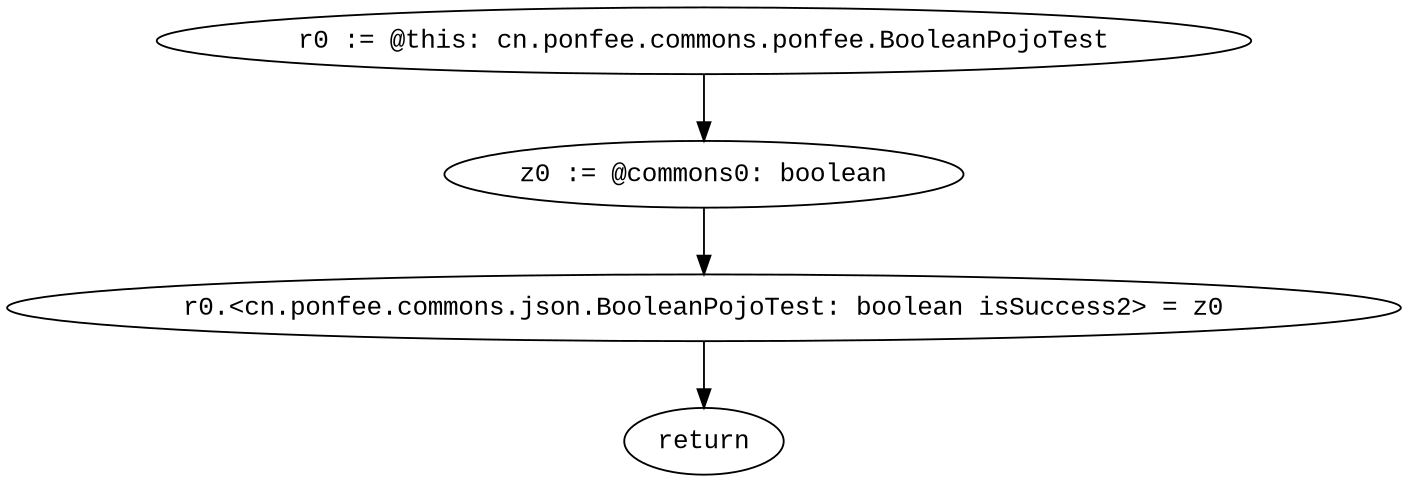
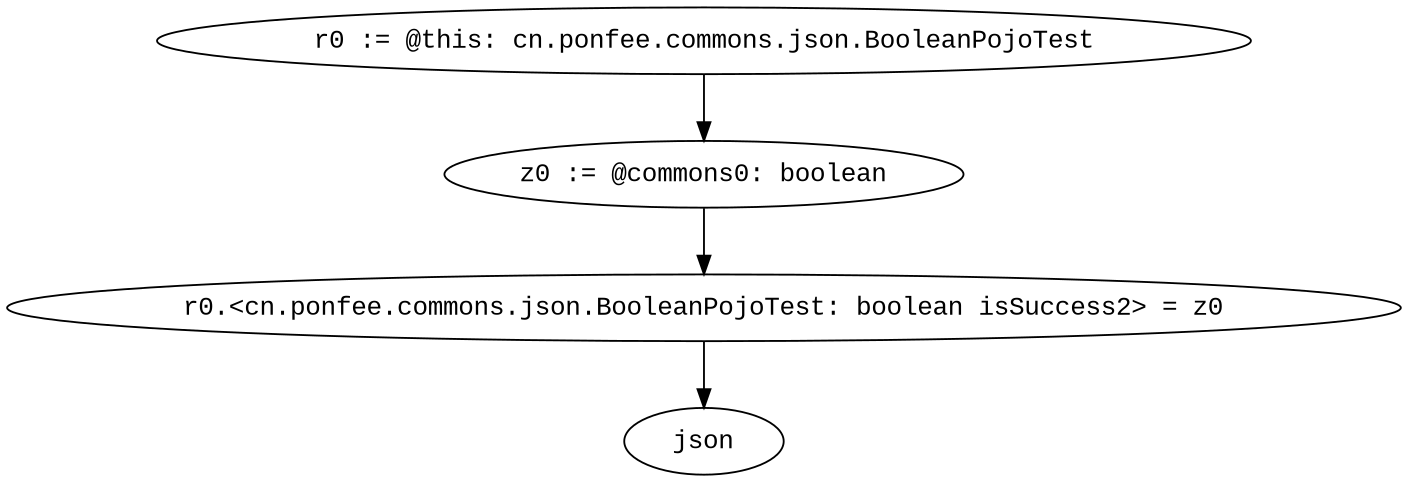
node "r0 := @this: cn.ponfee.commons.ponfee.BooleanPojoTest": label "r0 := @this: cn.ponfee.commons.ponfee.BooleanPojoTest" -> "r0 := @this: cn.ponfee.commons.json.BooleanPojoTest"
node "return": label "return" -> "json"
